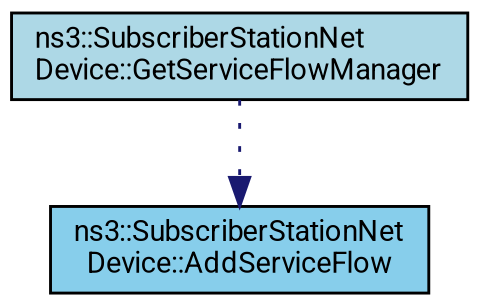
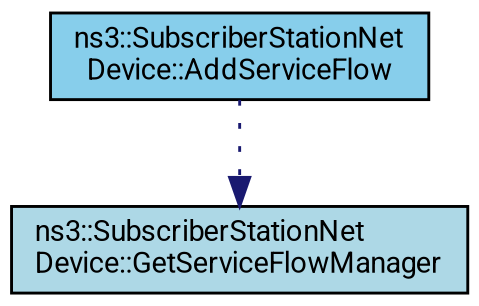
edge "ns3::SubscriberStationNet Device::GetServiceFlowManager" -> "ns3::SubscriberStationNet Device::AddServiceFlow": reversed
